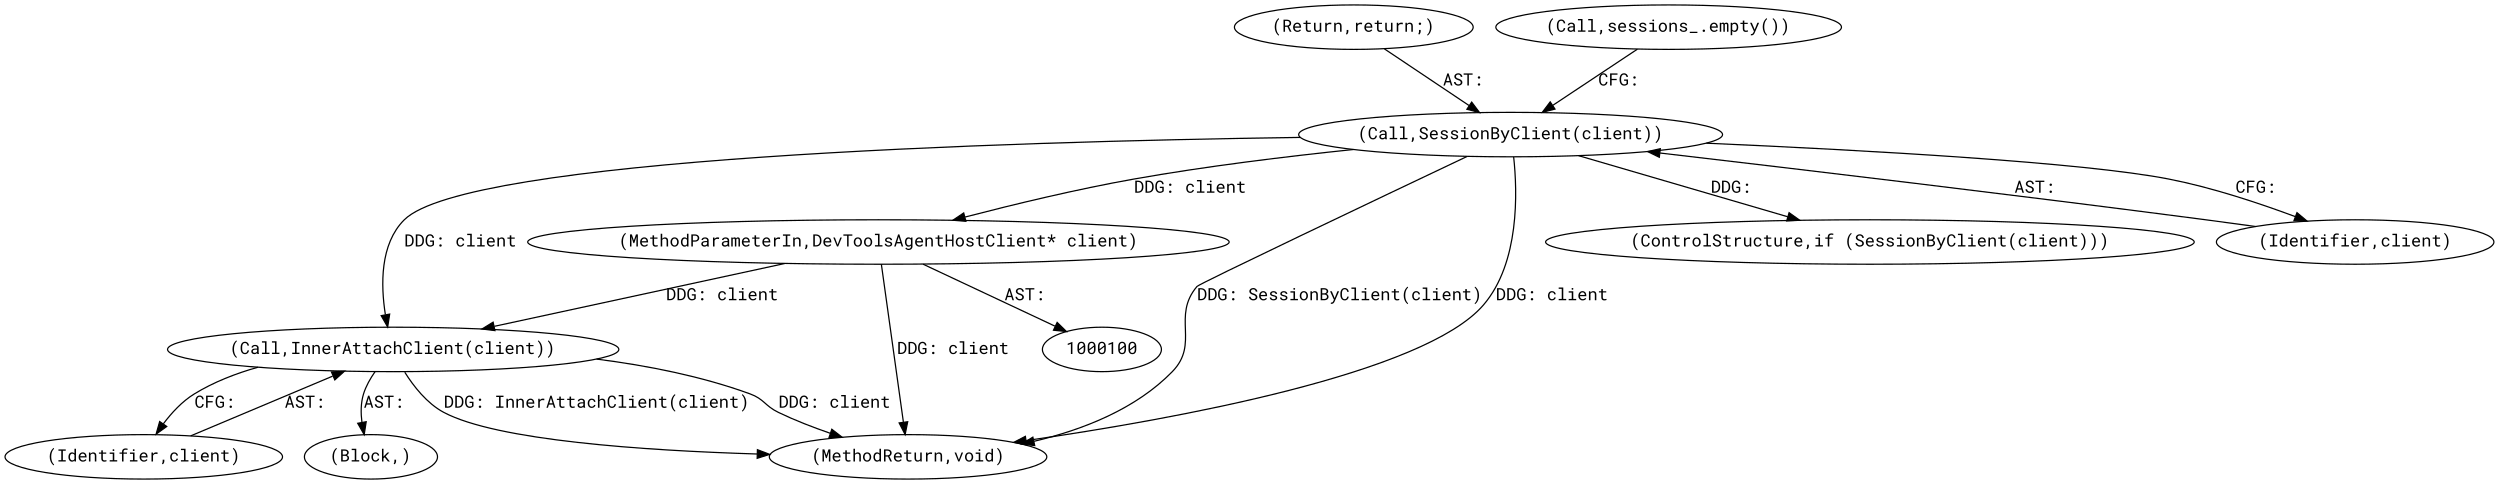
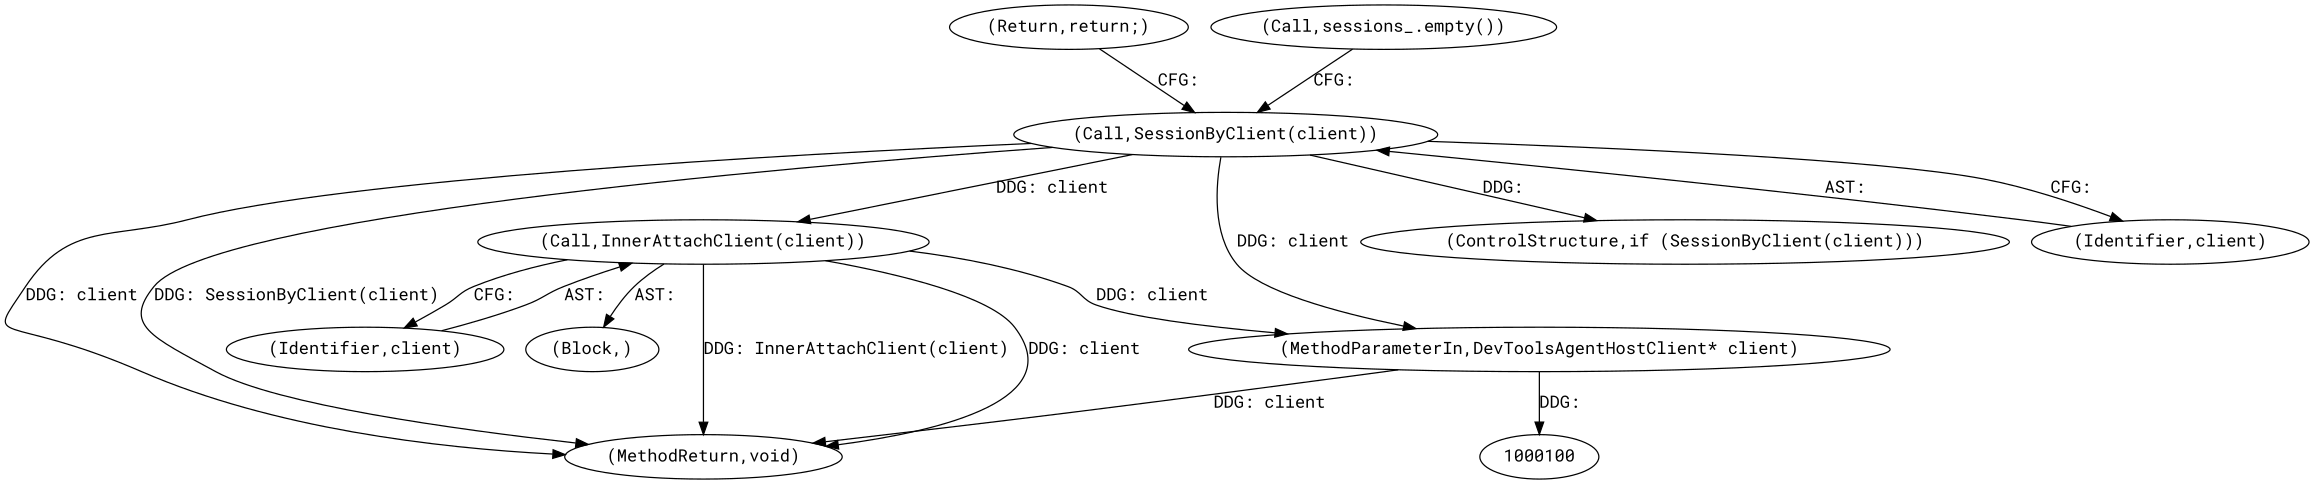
edge "(Return,return;)" -> "(Call,SessionByClient(client))": label "AST: " -> "CFG: "
edge "(MethodParameterIn,DevToolsAgentHostClient* client)" -> "(Call,InnerAttachClient(client))": reversed
edge "(MethodParameterIn,DevToolsAgentHostClient* client)" -> "1000100": label "AST: " -> "DDG: "
